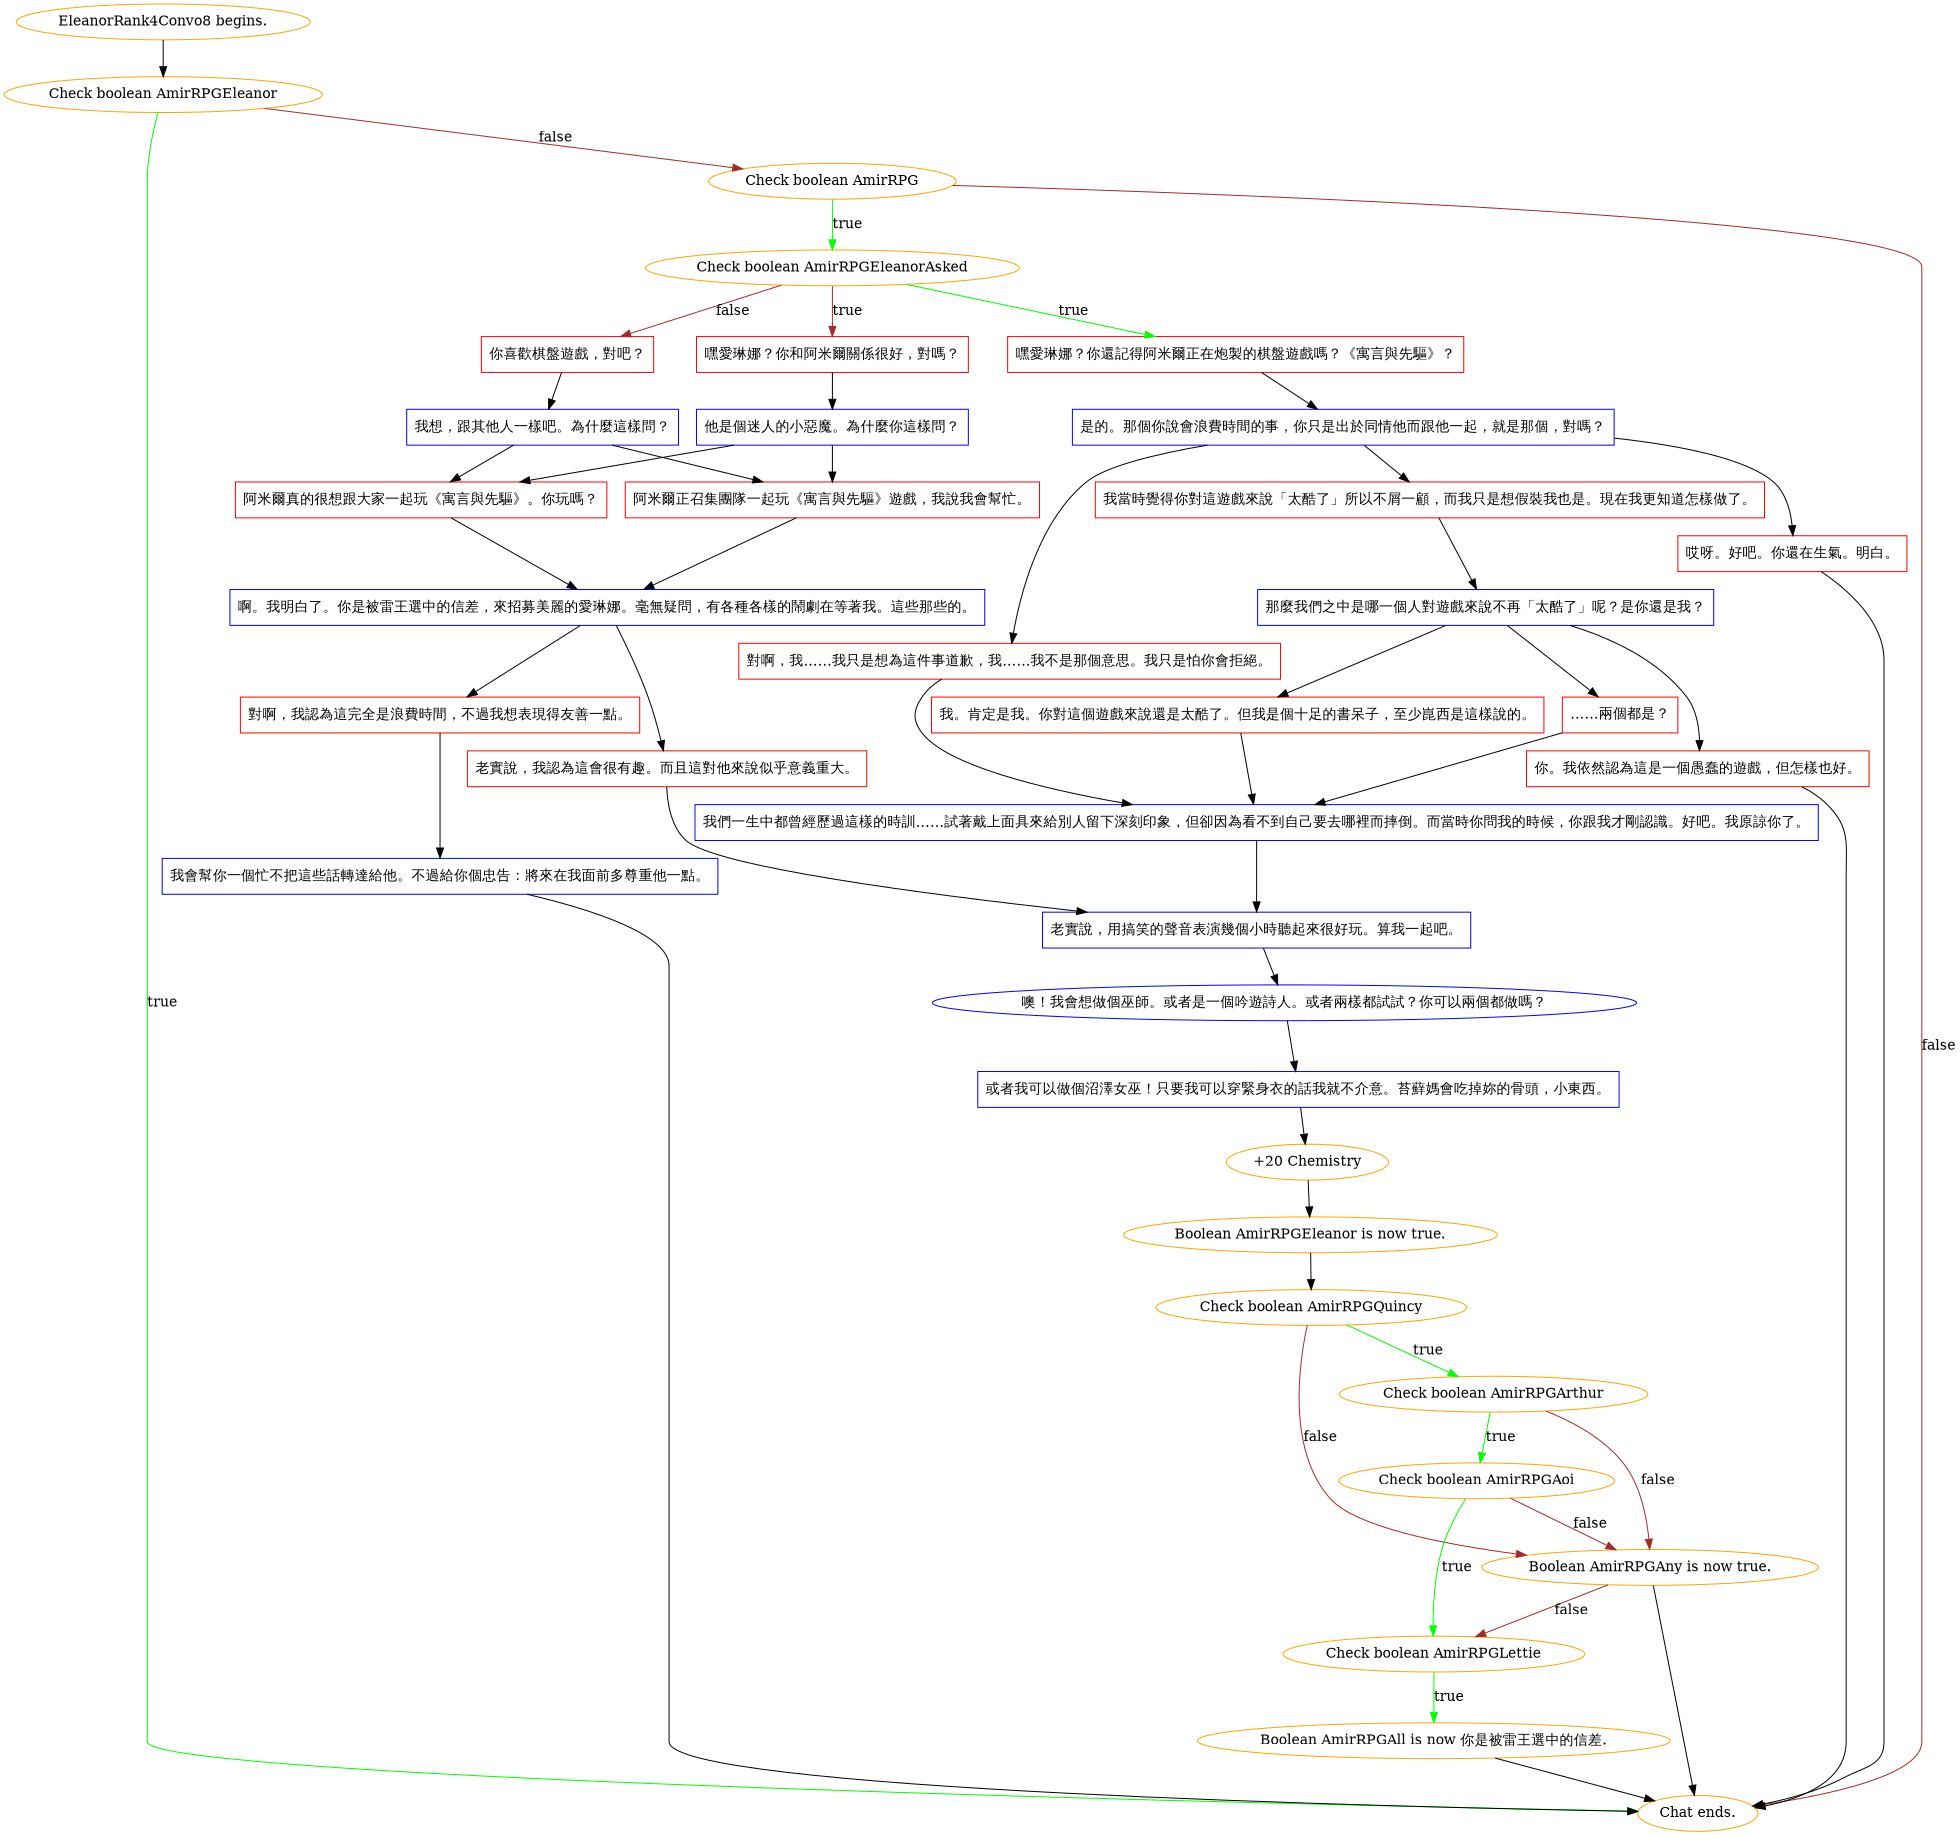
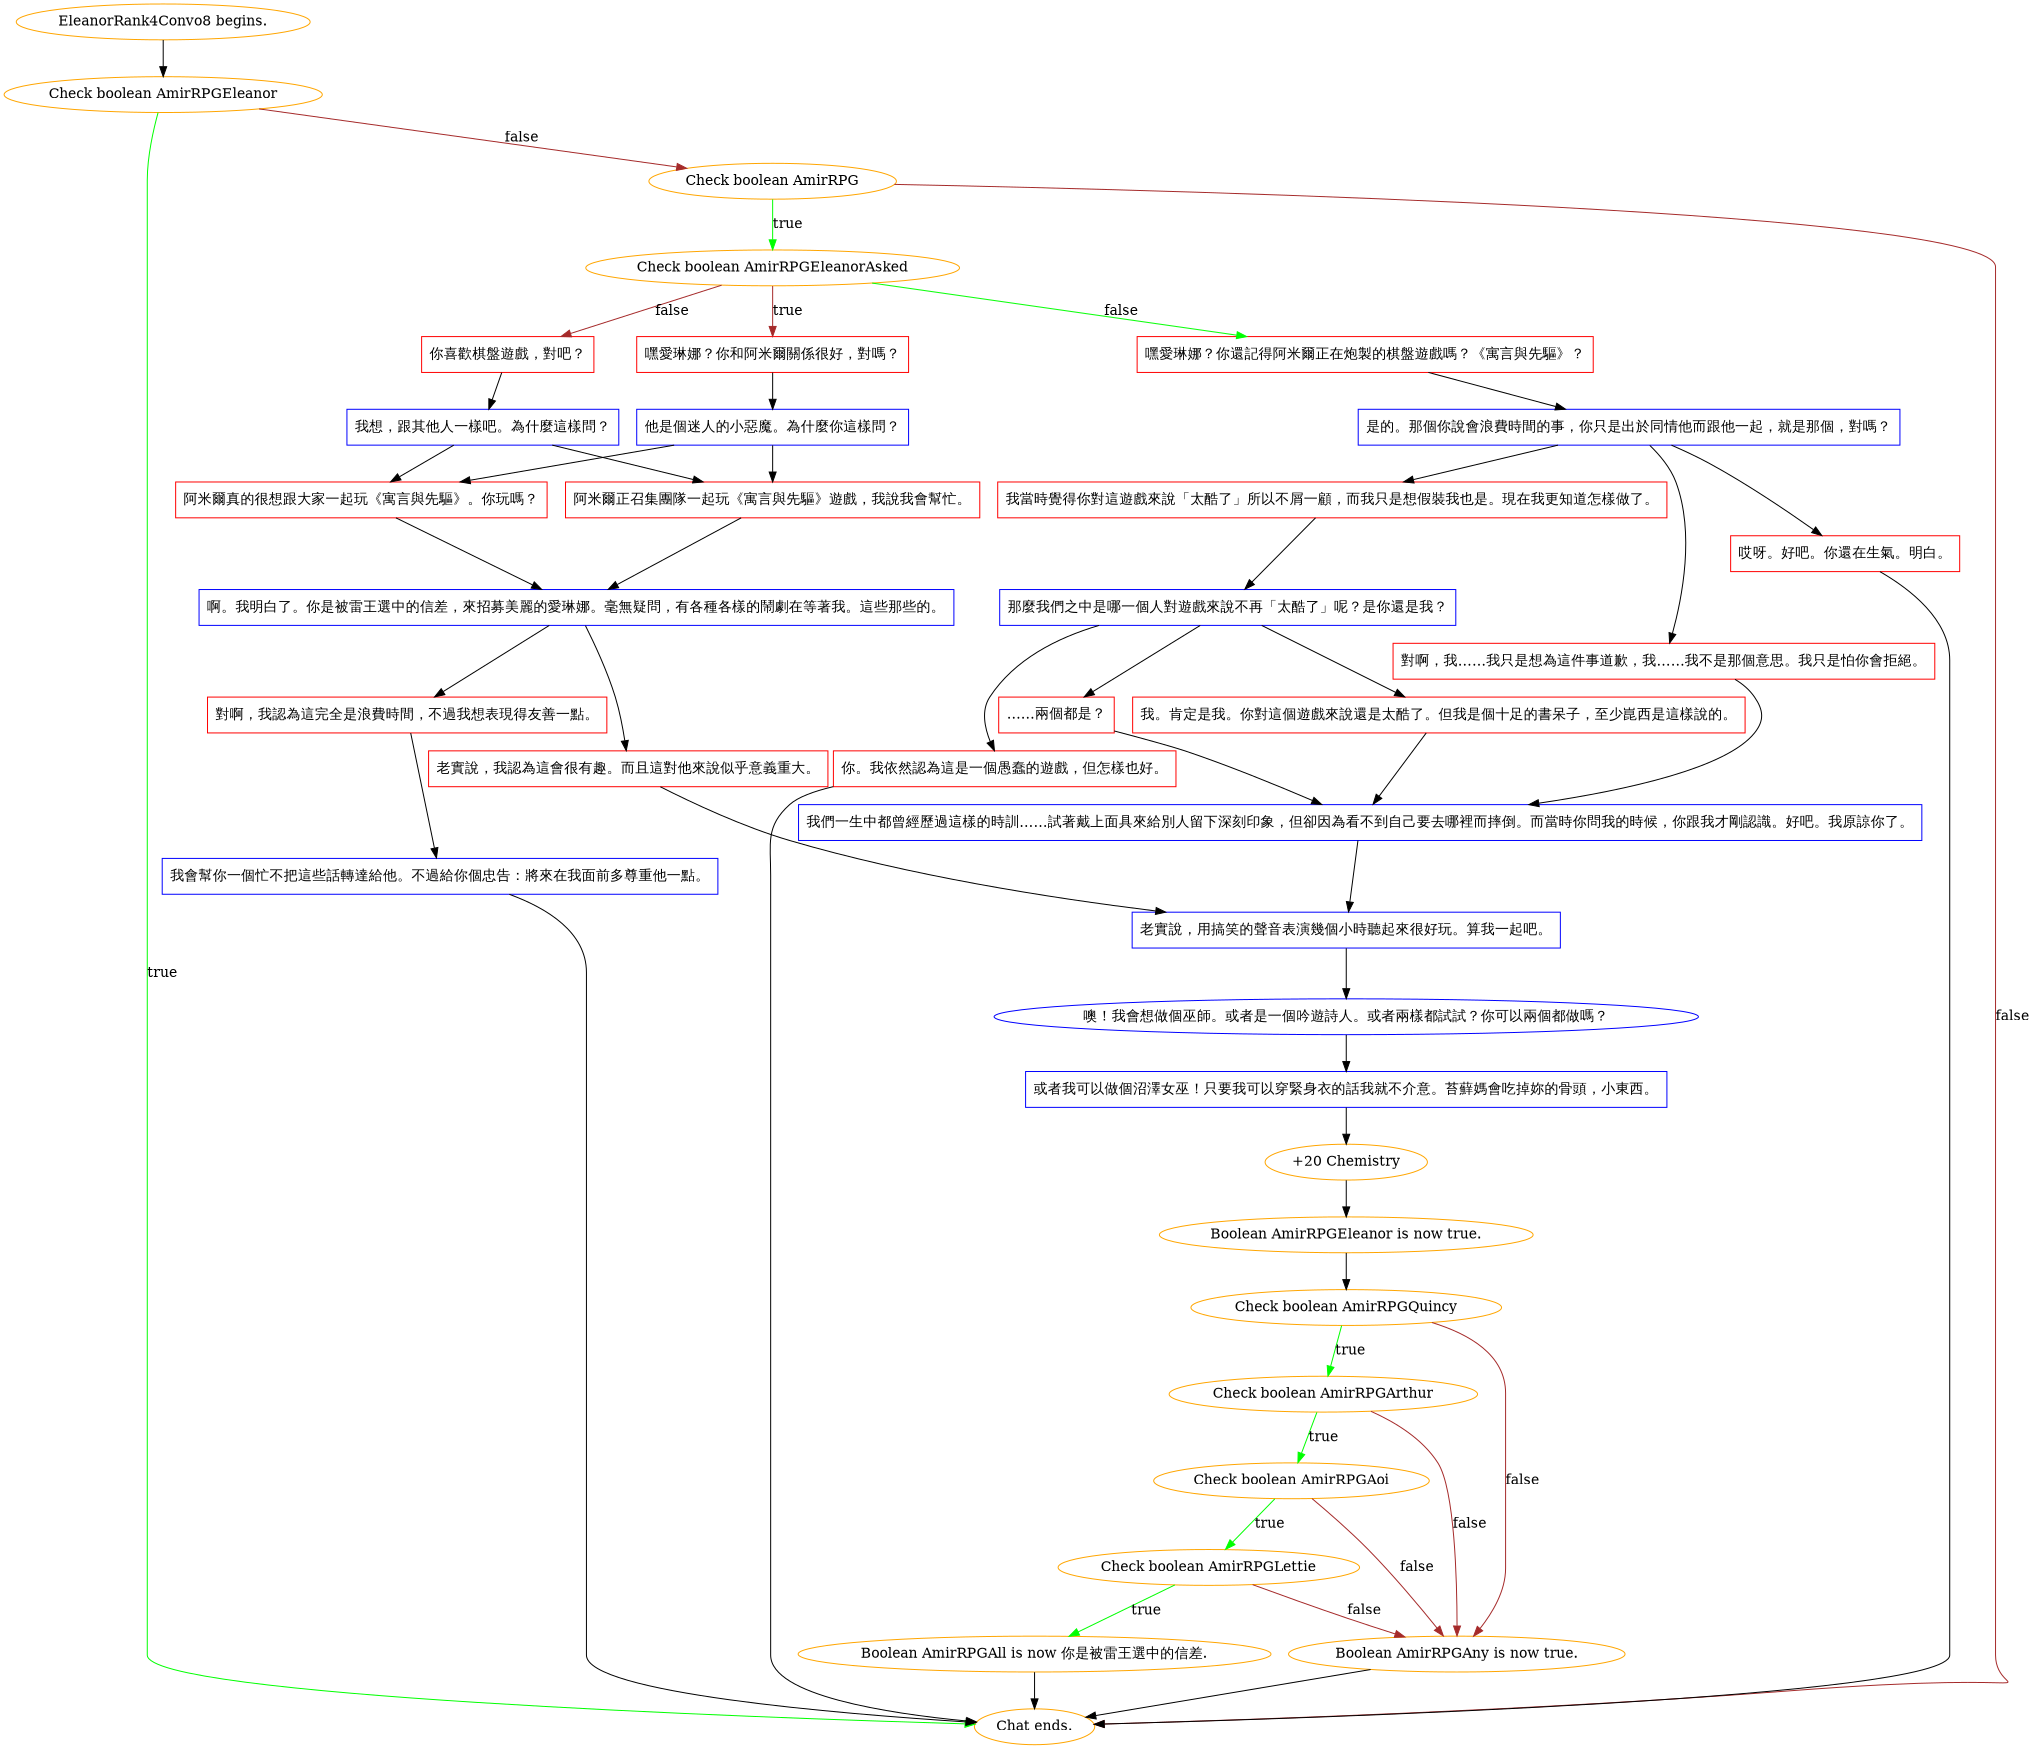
edge "Check boolean AmirRPGEleanorAsked" -> "嘿愛琳娜？你還記得阿米爾正在炮製的棋盤遊戲嗎？《寓言與先驅》？": label "true" -> "false"
edge "Boolean AmirRPGAny is now true." -> "Check boolean AmirRPGLettie": reversed
